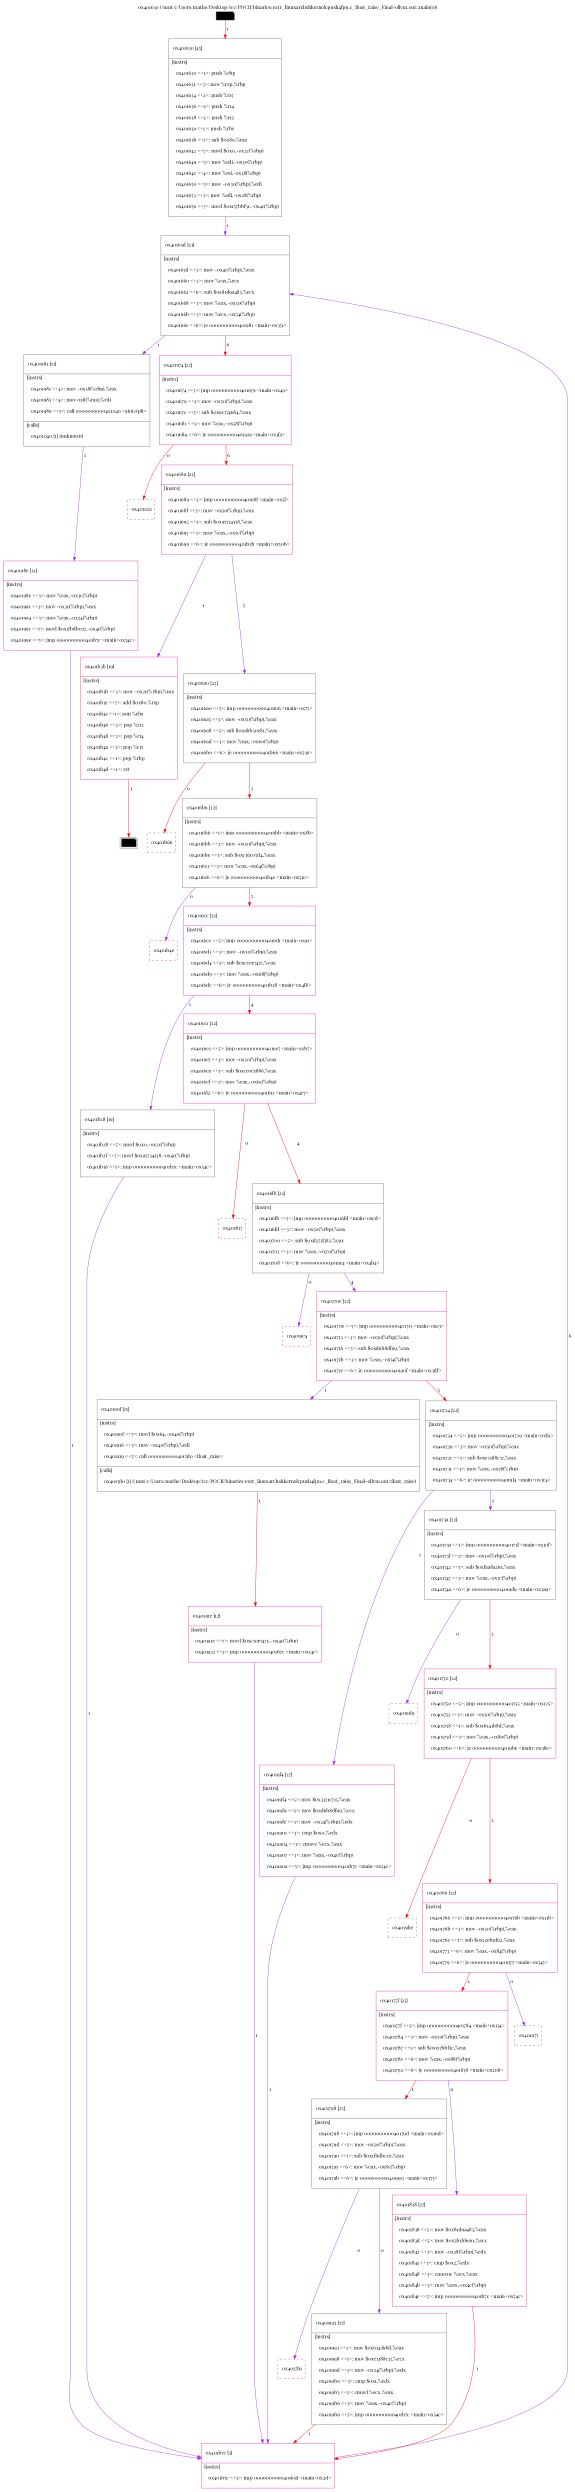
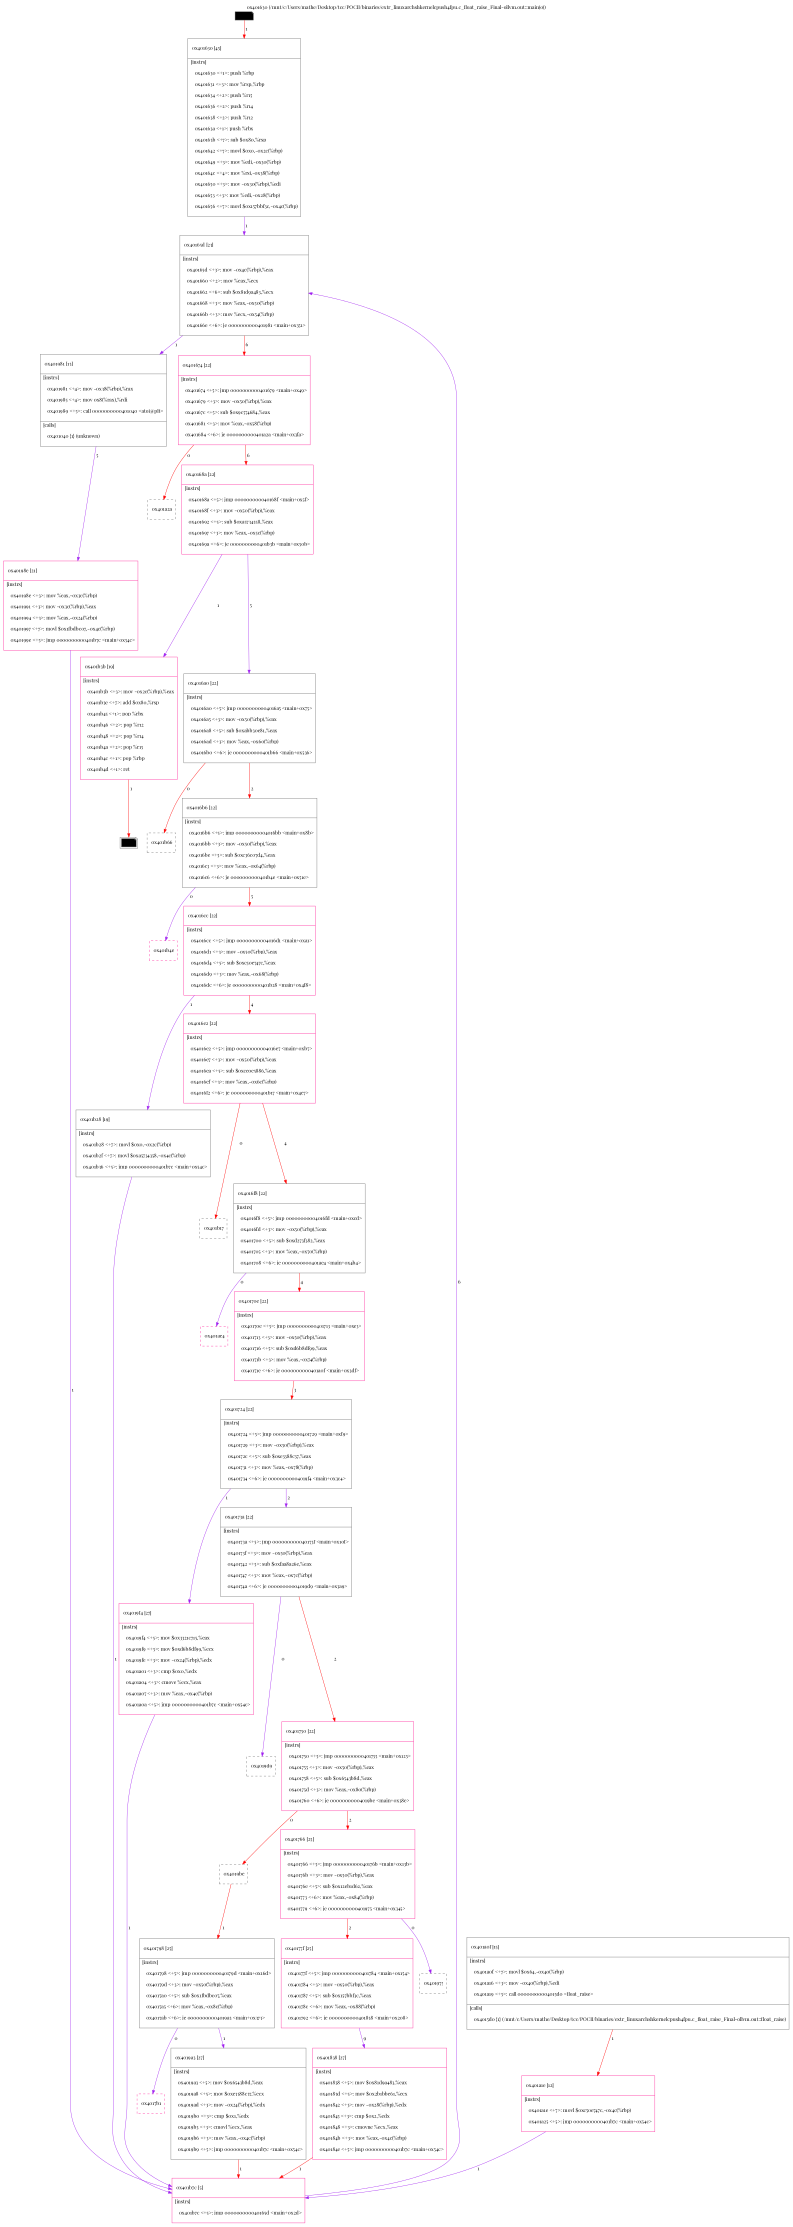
edge "0x401981 [13]" -> "0x40198e [21]": label " 1" -> " 5"
node "0x401b17": color deeppink -> gray40
edge "0x4016f8 [22]" -> "0x40170e [22]": color purple -> red
edge "0x40170e [22]" -> "0x401a0f [15]": removed, label "1"
edge "0x40177f [25]" -> "0x401798 [25]": now "0x4019be" -> "0x401798 [25]"
edge "0x401798 [25]" -> "0x4019a3 [27]": label " 0" -> " 1"
